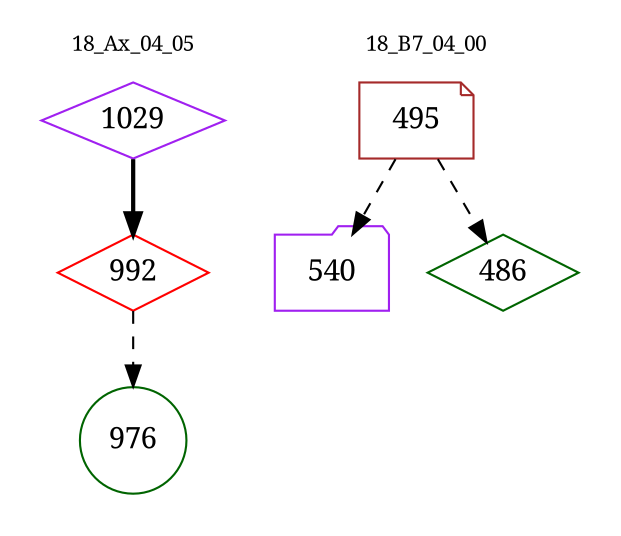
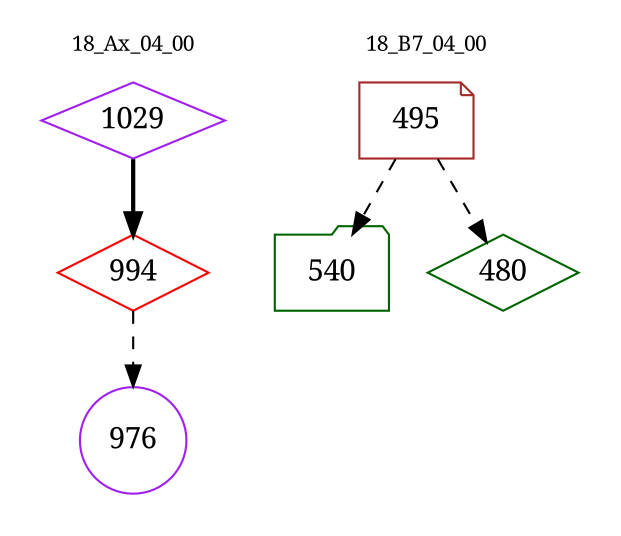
cluster "18_Ax_04_05": label "18_Ax_04_05" -> "18_Ax_04_00"
node "992": label "992" -> "994"
node "540": color purple -> darkgreen
node "486": label "486" -> "480"
node "976": color darkgreen -> purple
